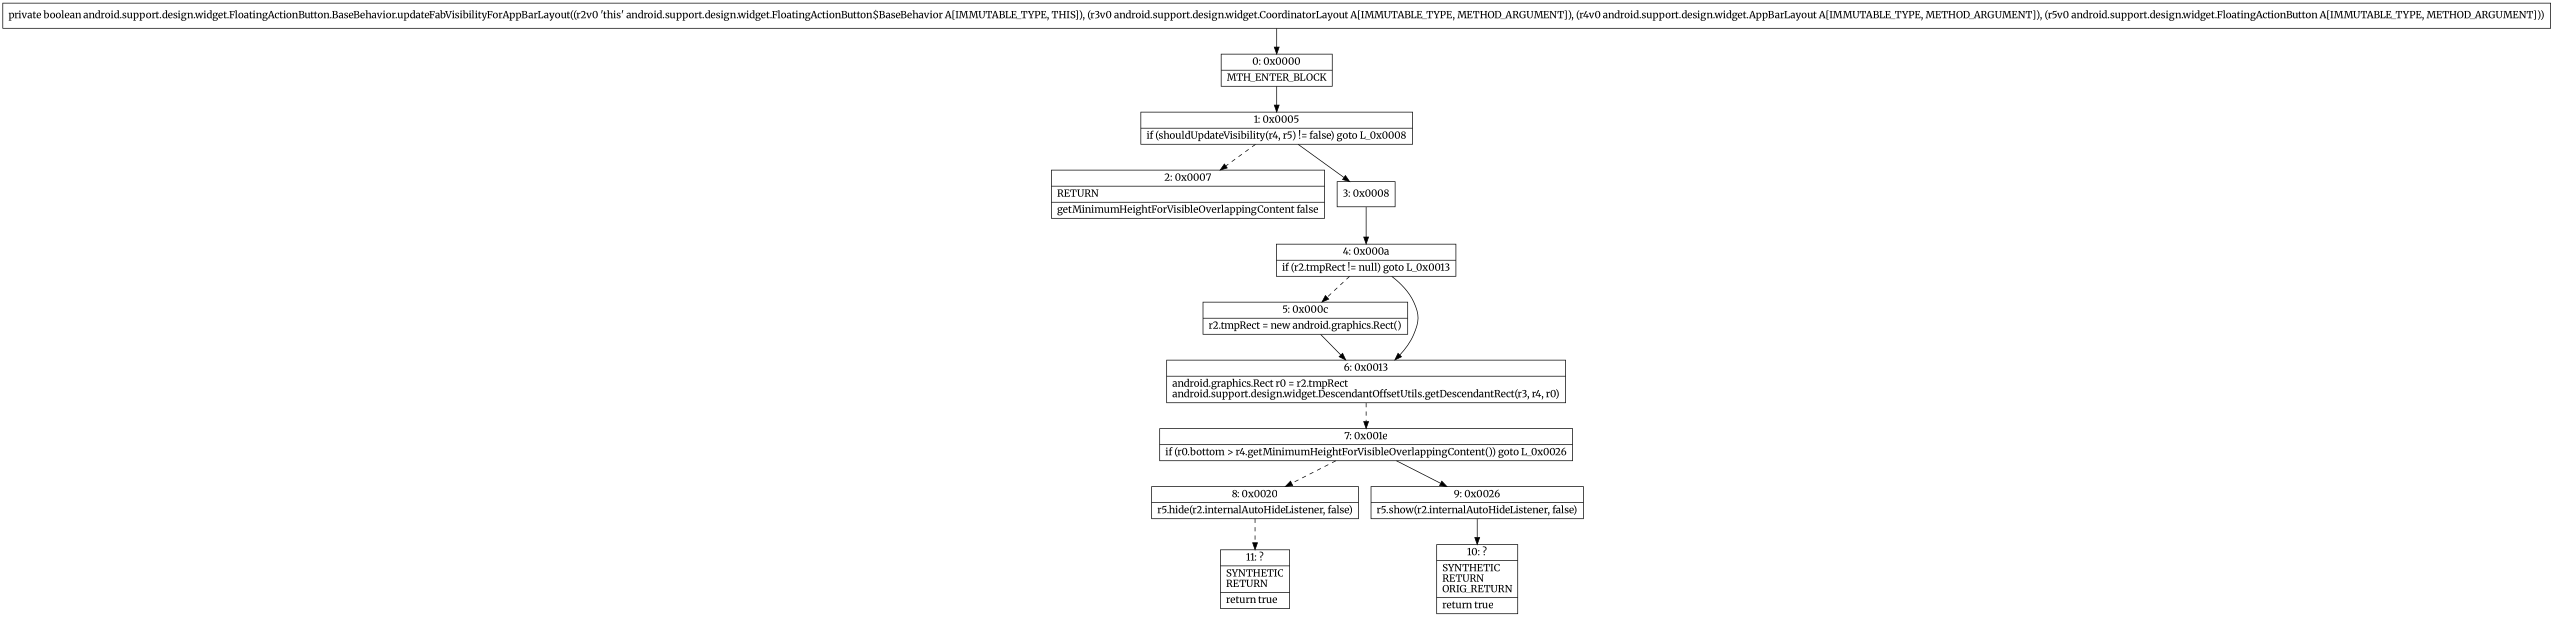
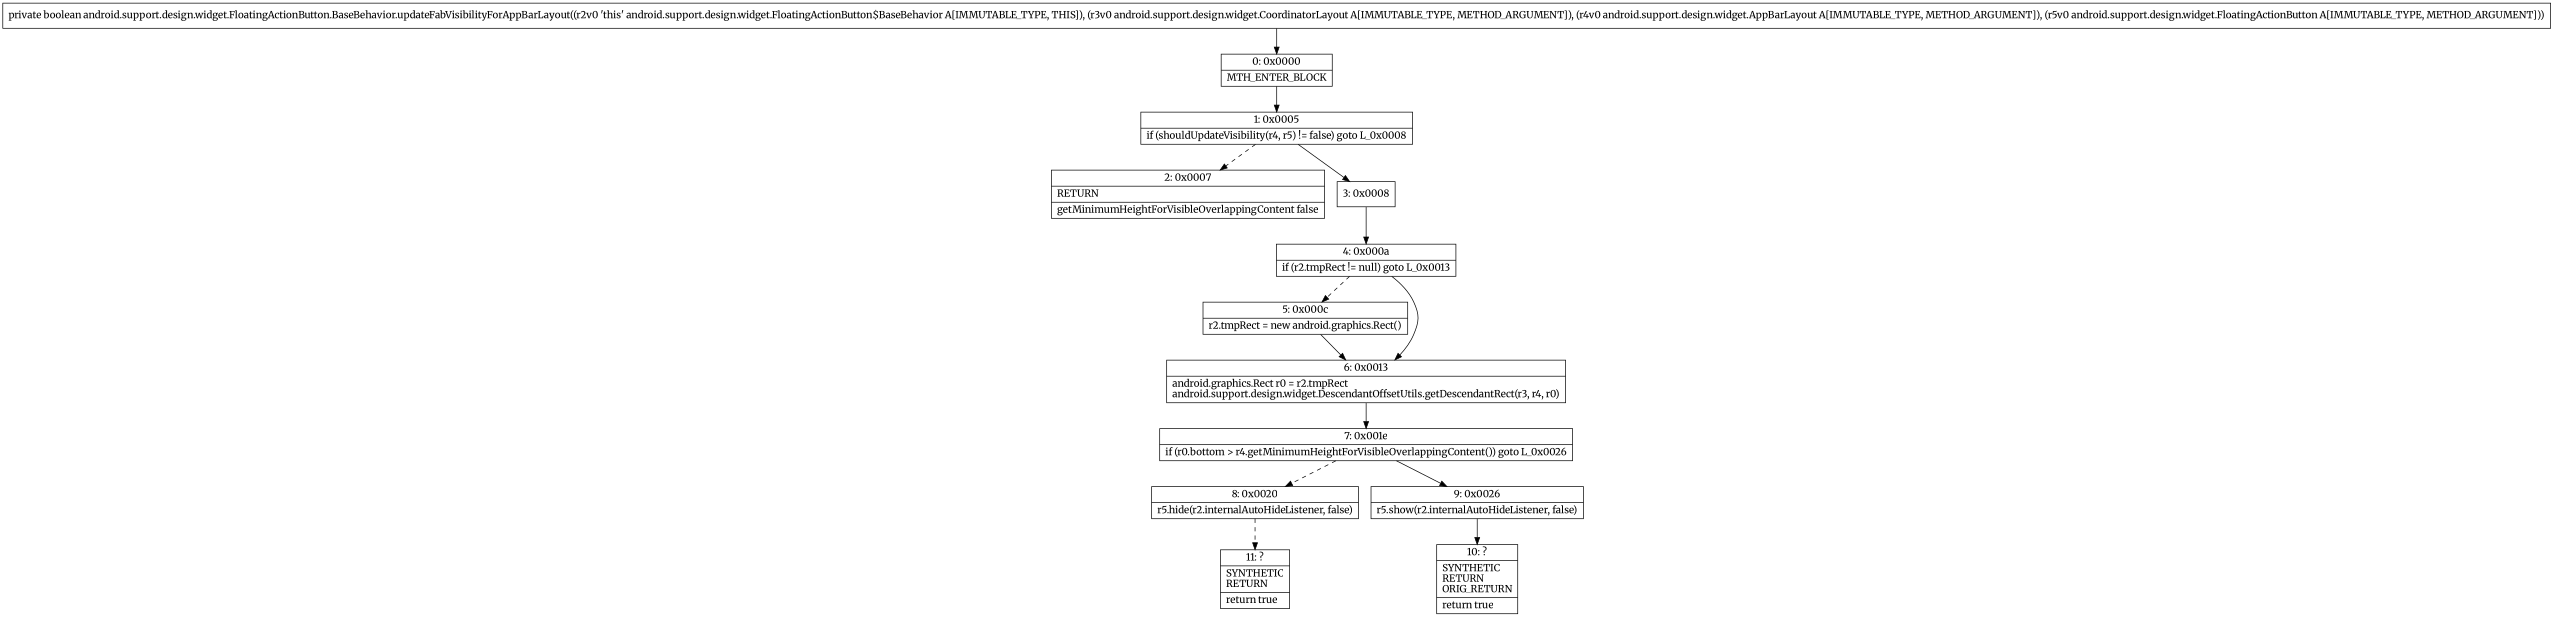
edge "6: 0x0013" -> "7: 0x001e": style dashed -> solid
